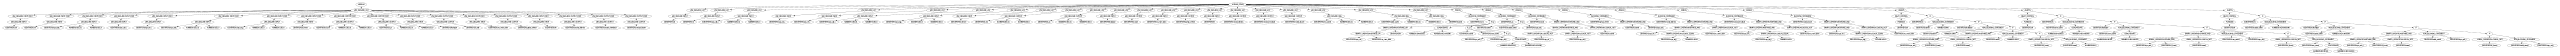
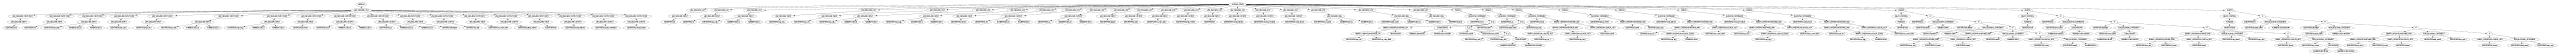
node "NUMBERS HEX:c": removed
node "BITWISE HEX:b": label "BITWISE HEX:b" -> "NUMBERS HEX:b"
